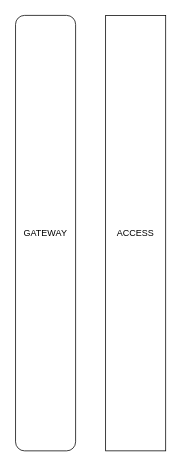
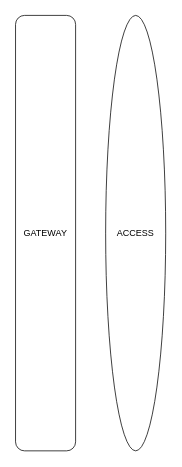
node "ACCESS": shape rectangle -> ellipse
